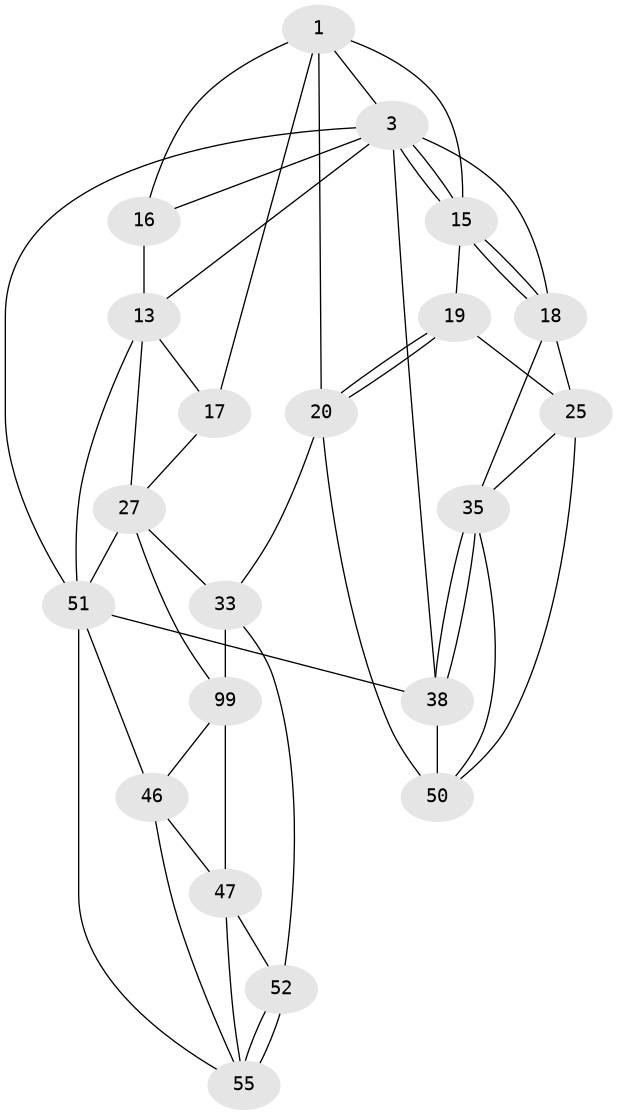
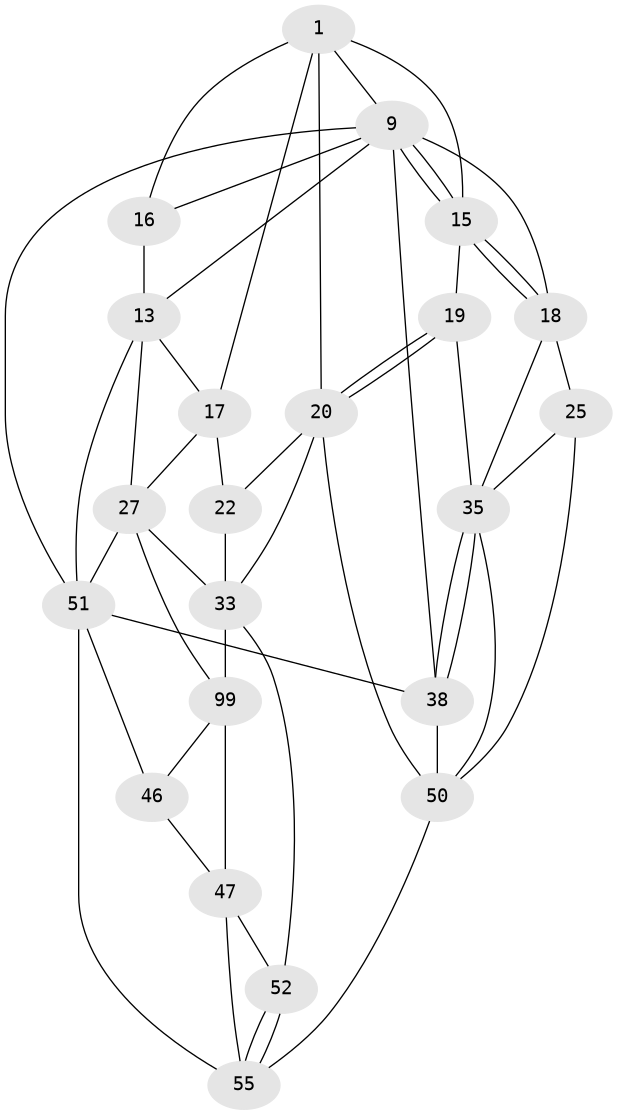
node "3": label "3" -> "9"
edge "19" -- "25": now "19" -- "35"
node "22": added
edge "46" -- "55": now "50" -- "55"
